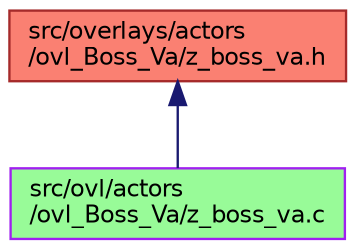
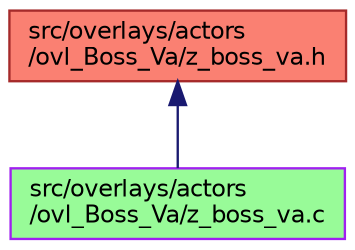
node "src/ovl/actors /ovl_Boss_Va/z_boss_va.c": label "src/ovl/actors /ovl_Boss_Va/z_boss_va.c" -> "src/overlays/actors /ovl_Boss_Va/z_boss_va.c"
